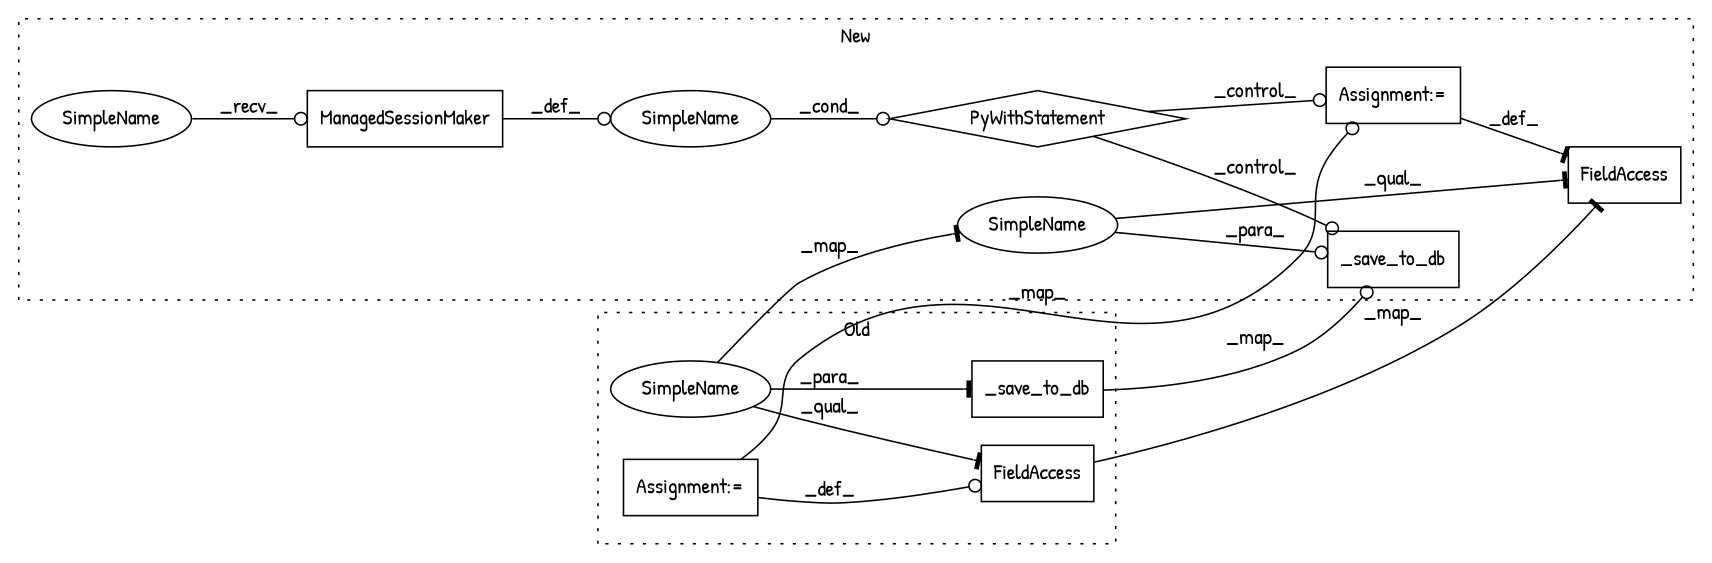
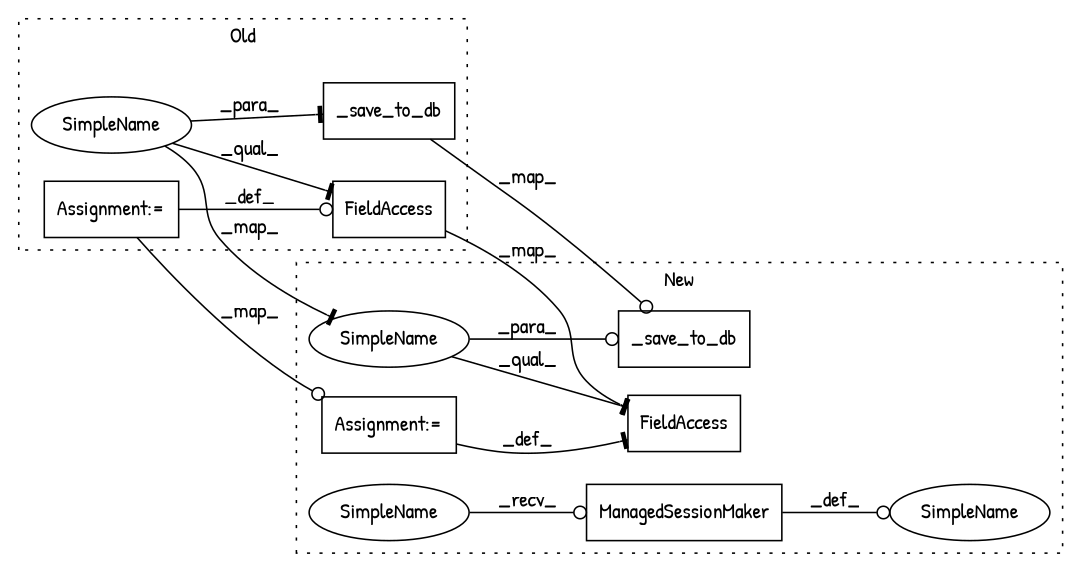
node "PyWithStatement": removed
